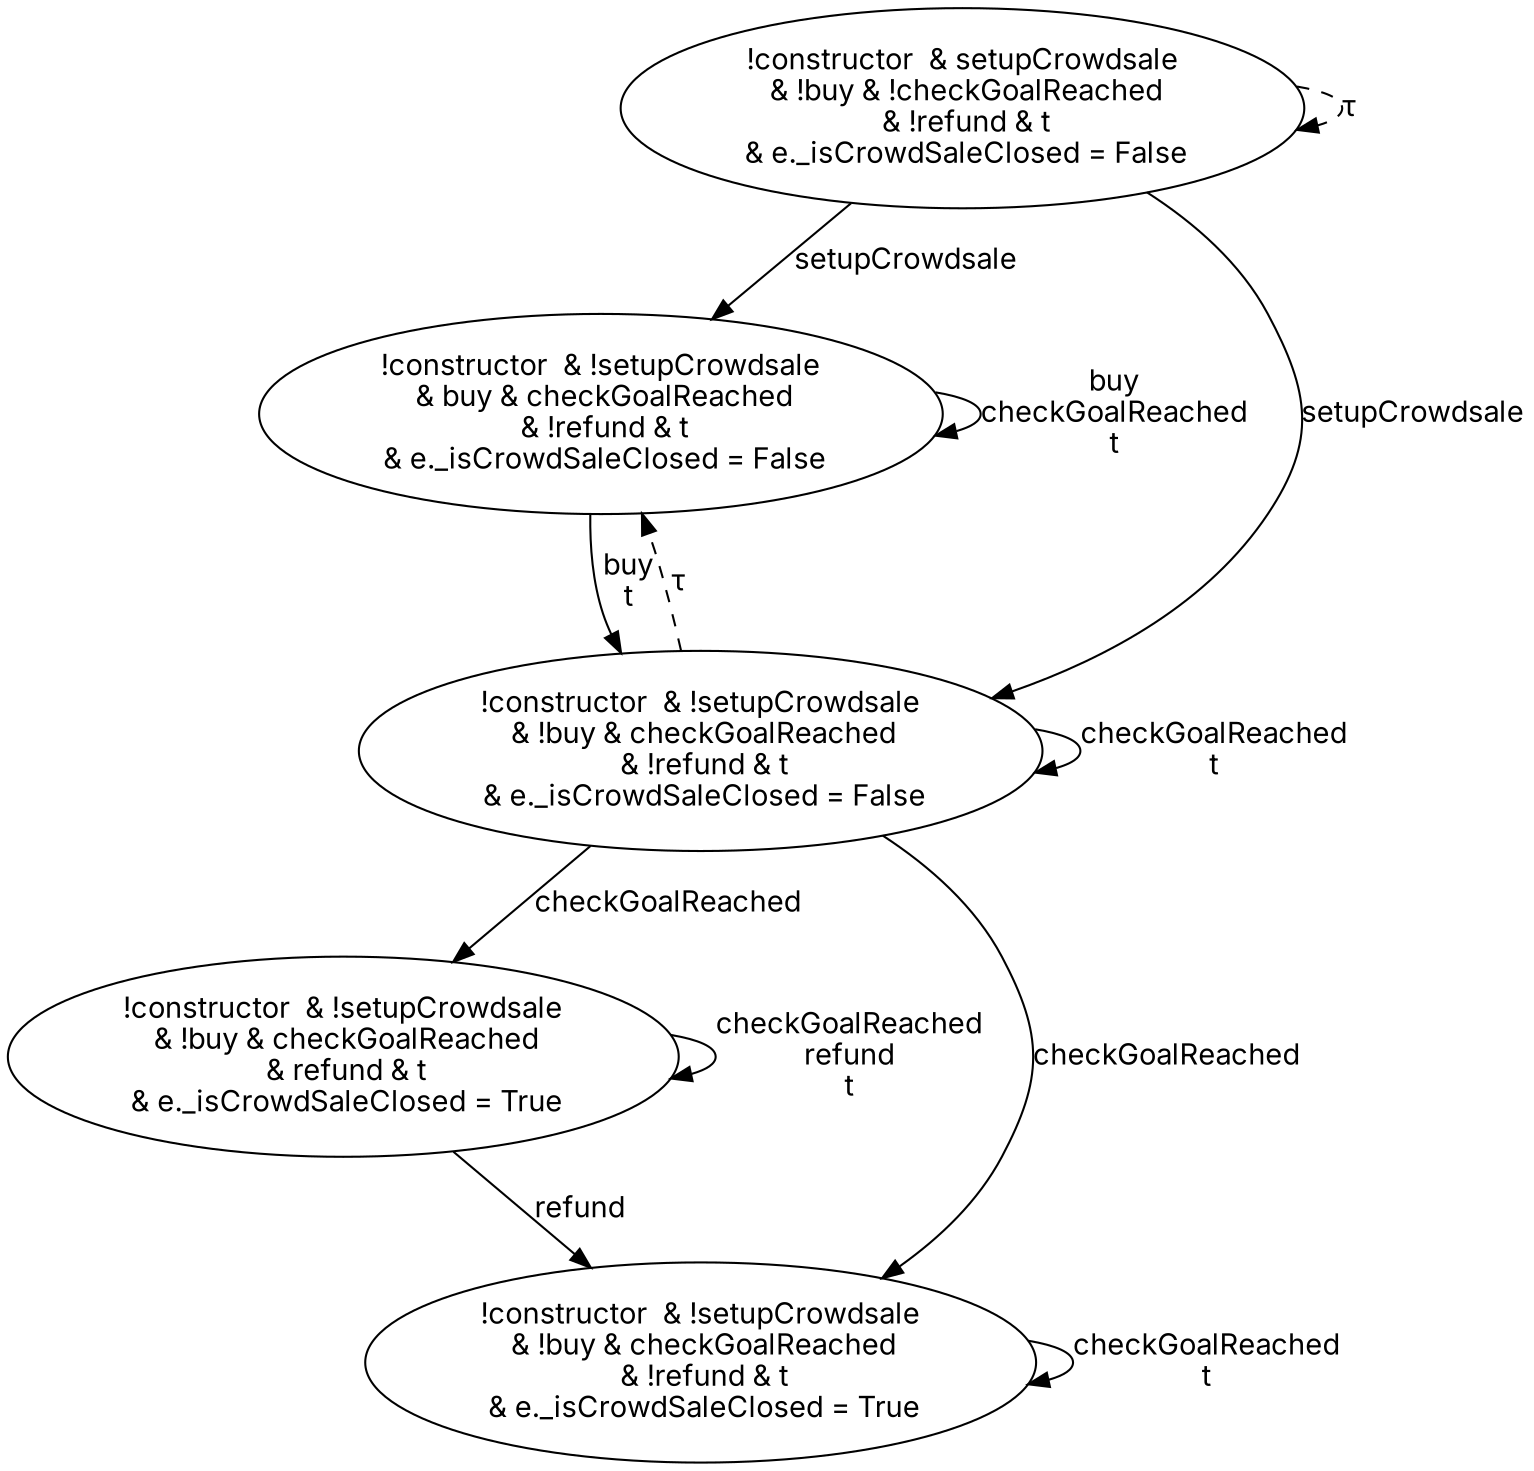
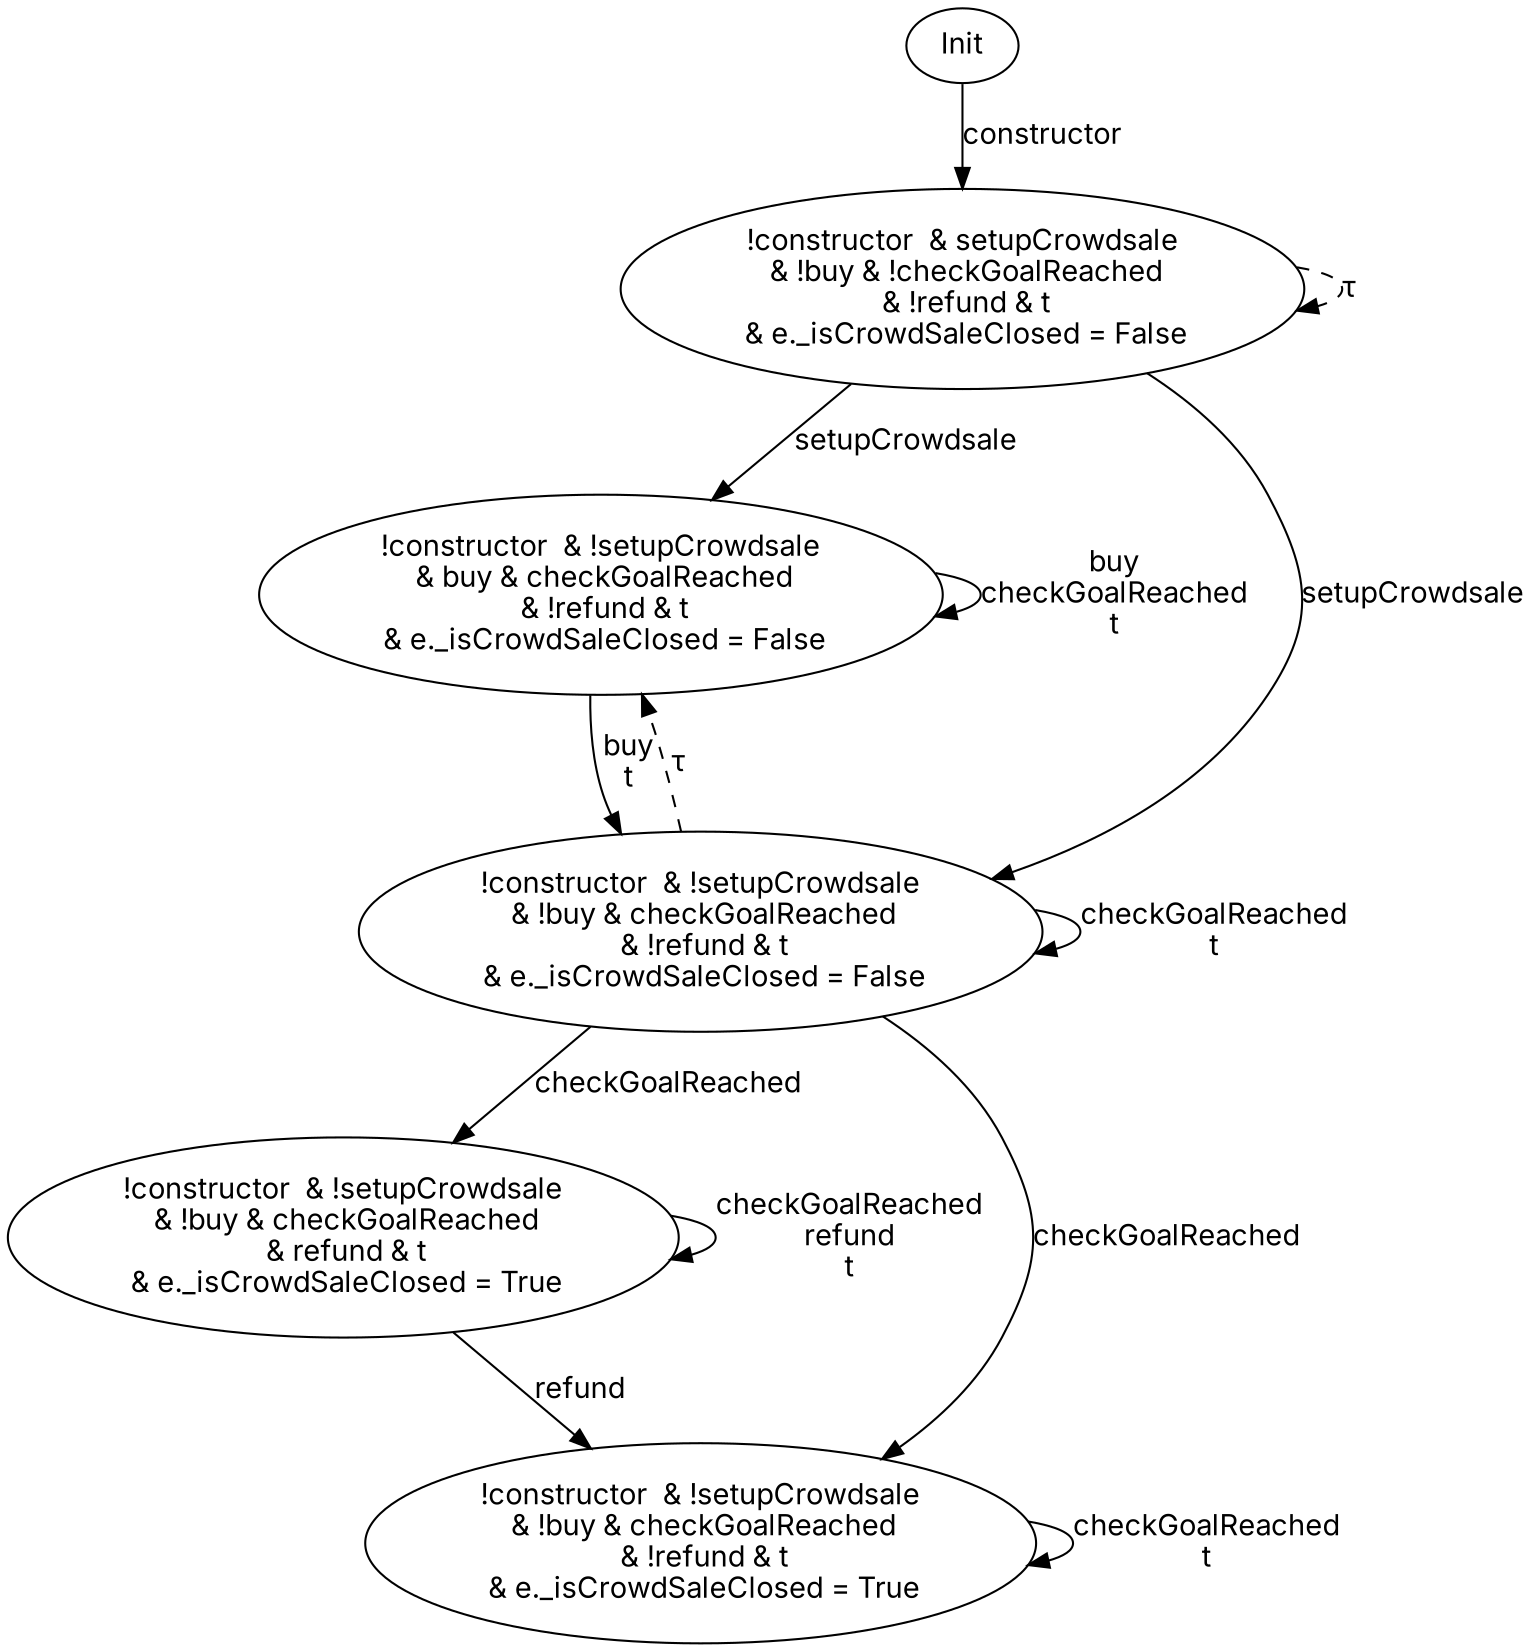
node "Init": added
